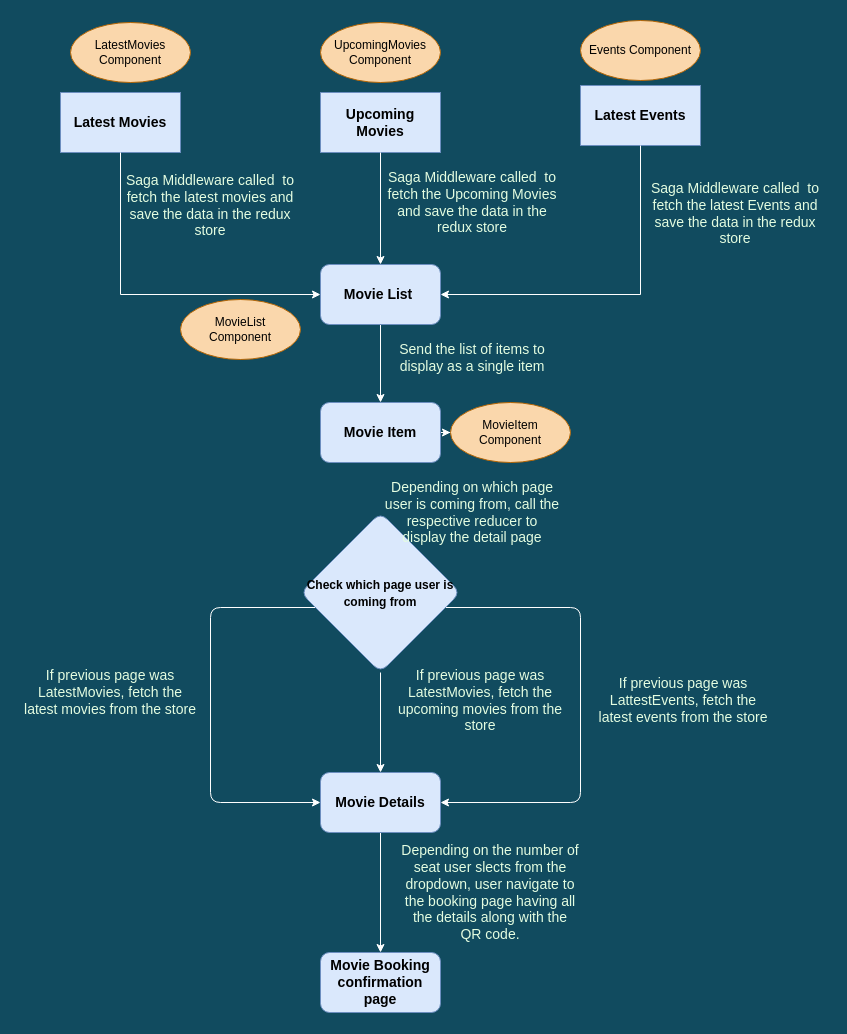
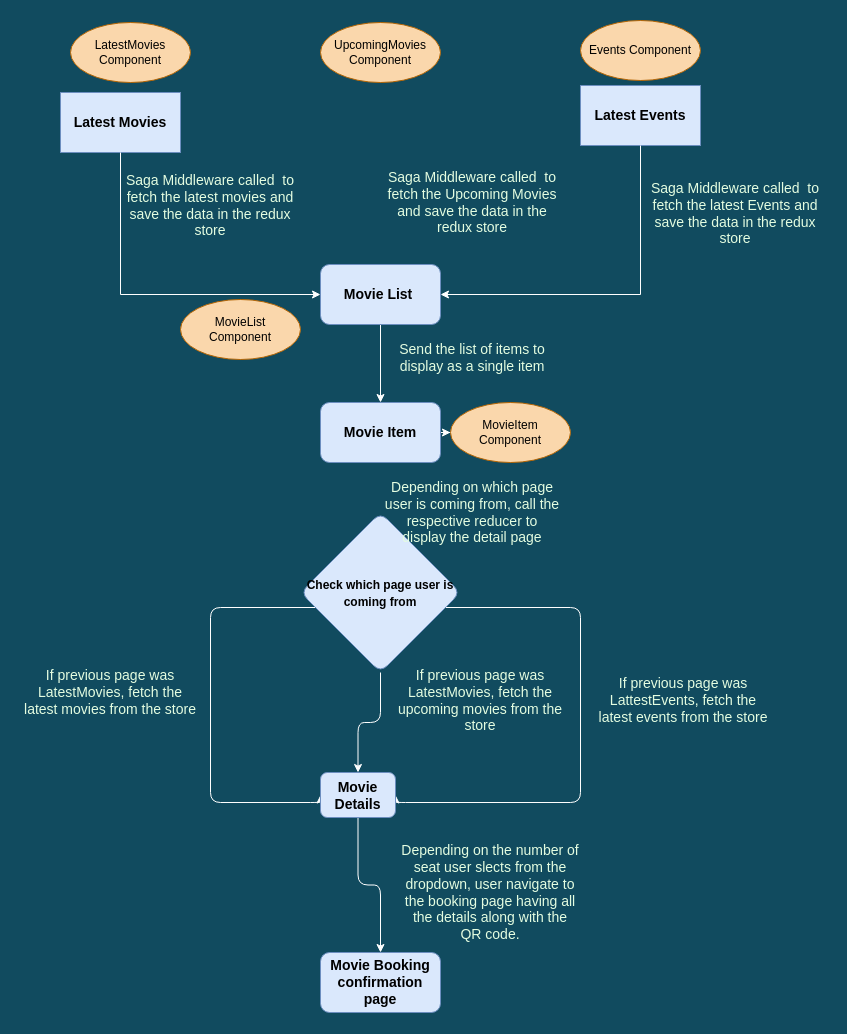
node "Upcoming Movies": removed
edge "Upcoming Movies" -> "Movie List": removed
node "Movie Details": size 120x60 -> 75x45
